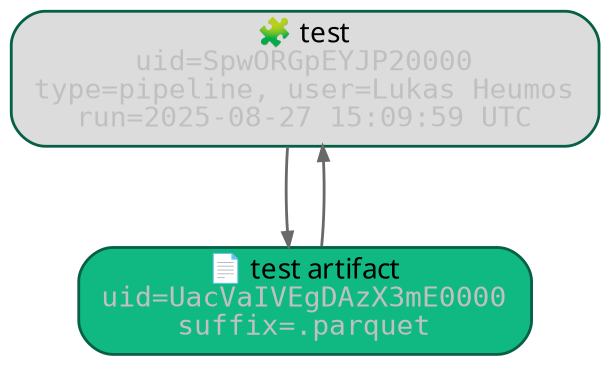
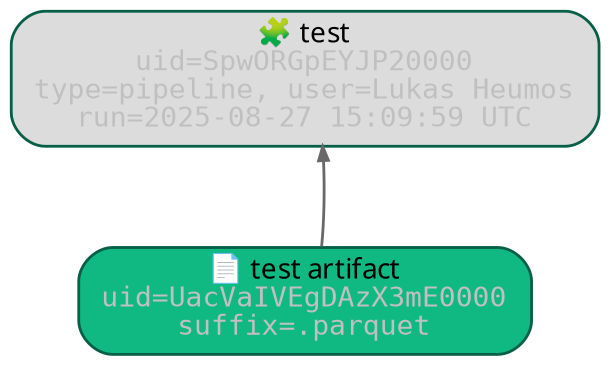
edge "🧩 test" -> "📄 test artifact": removed
